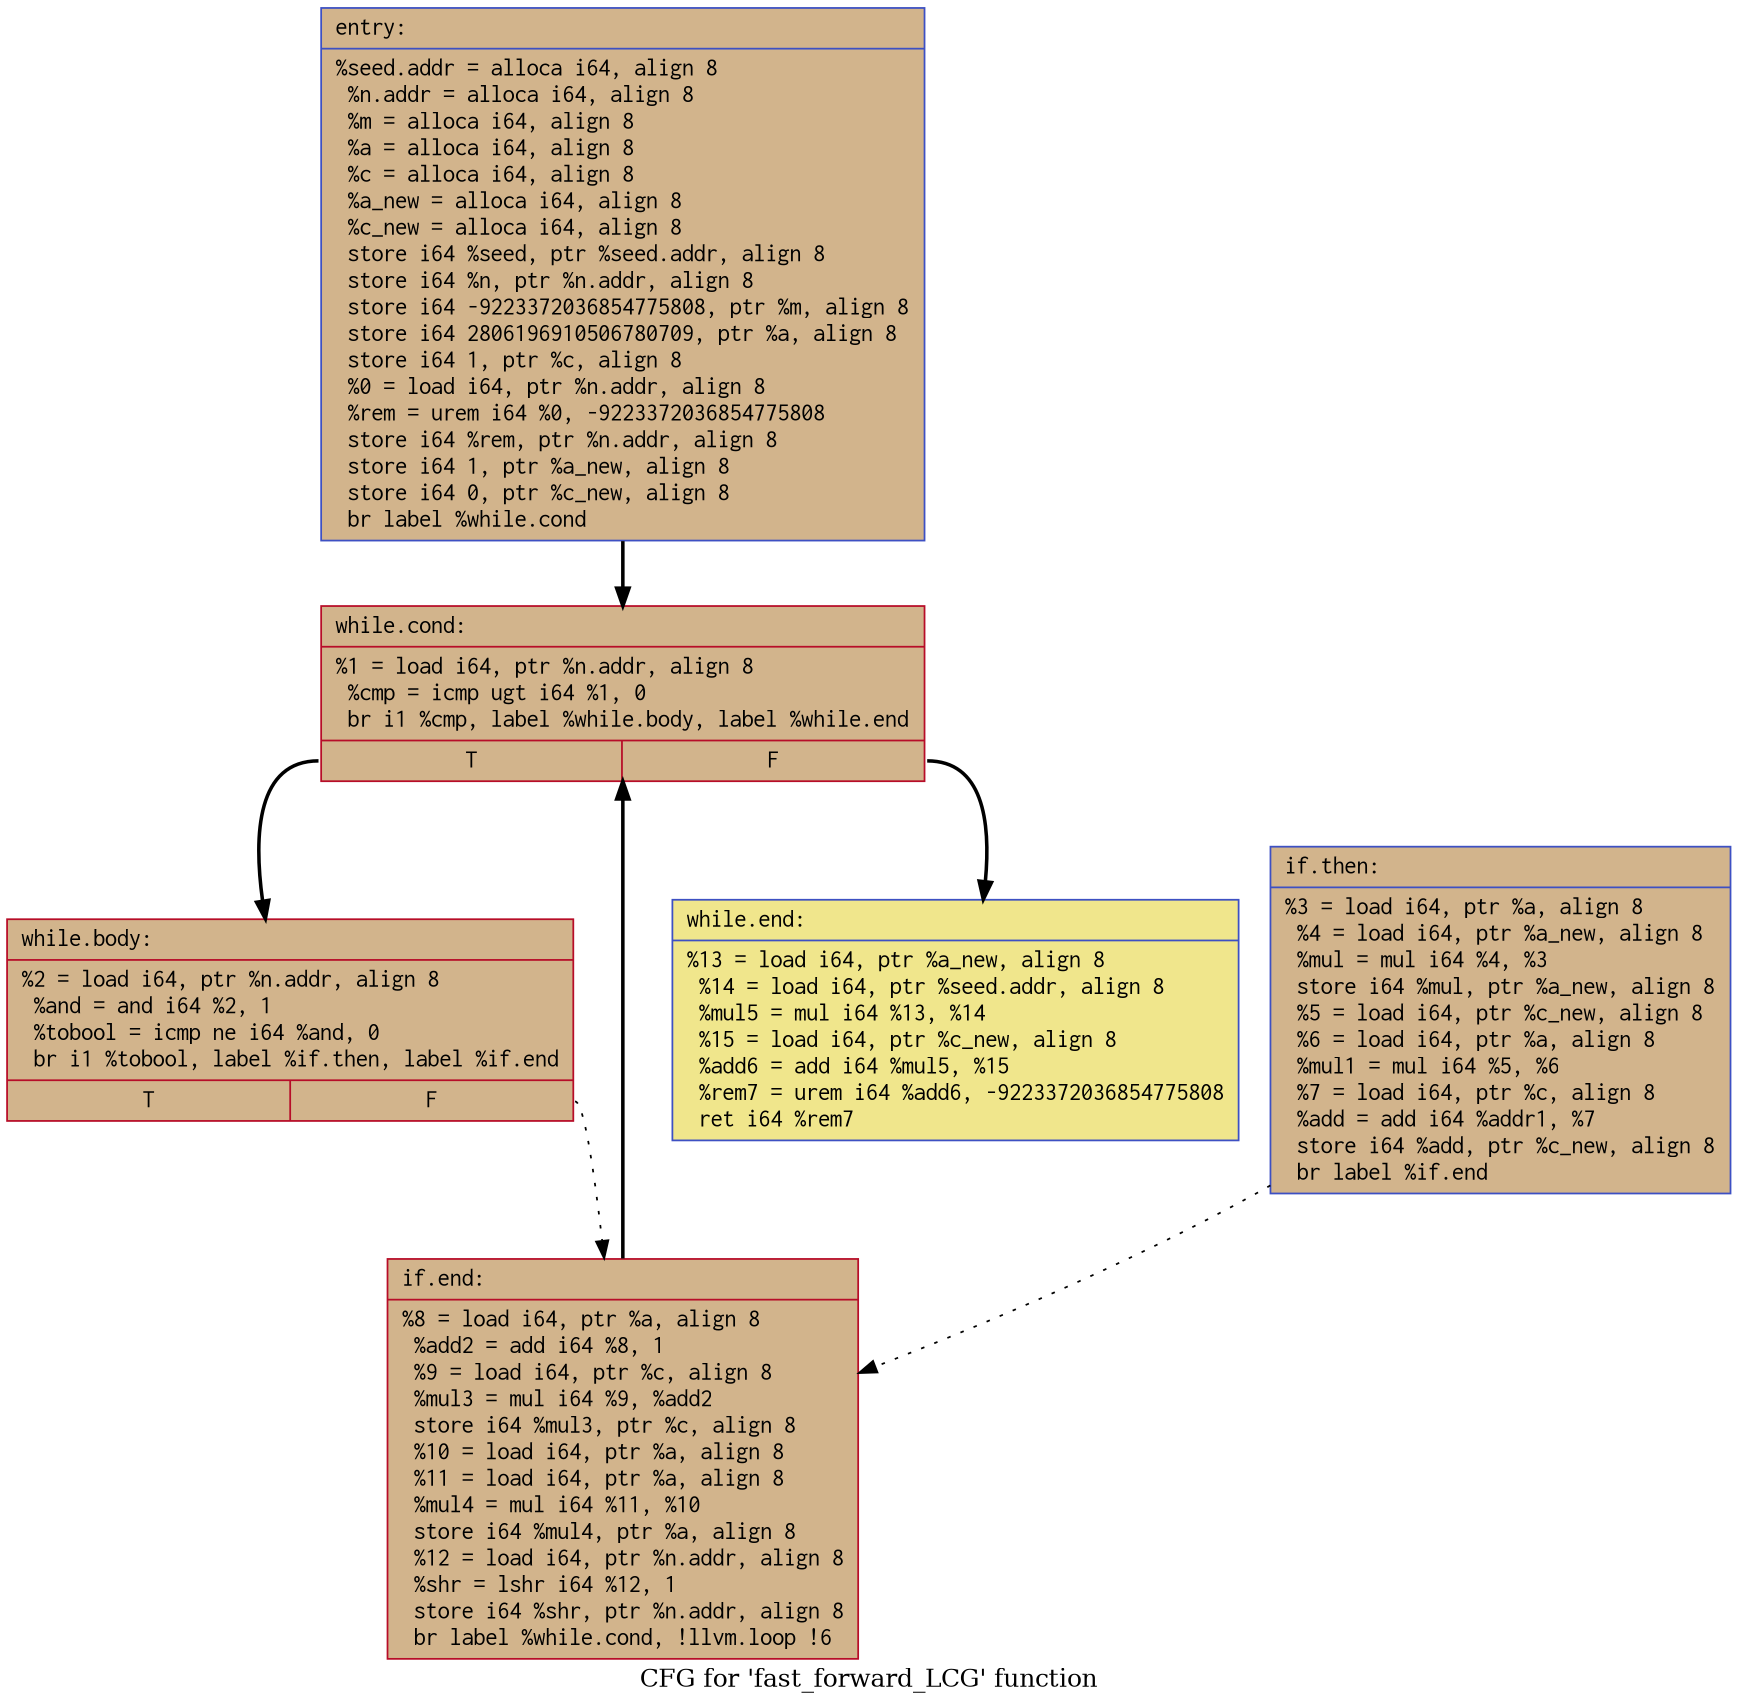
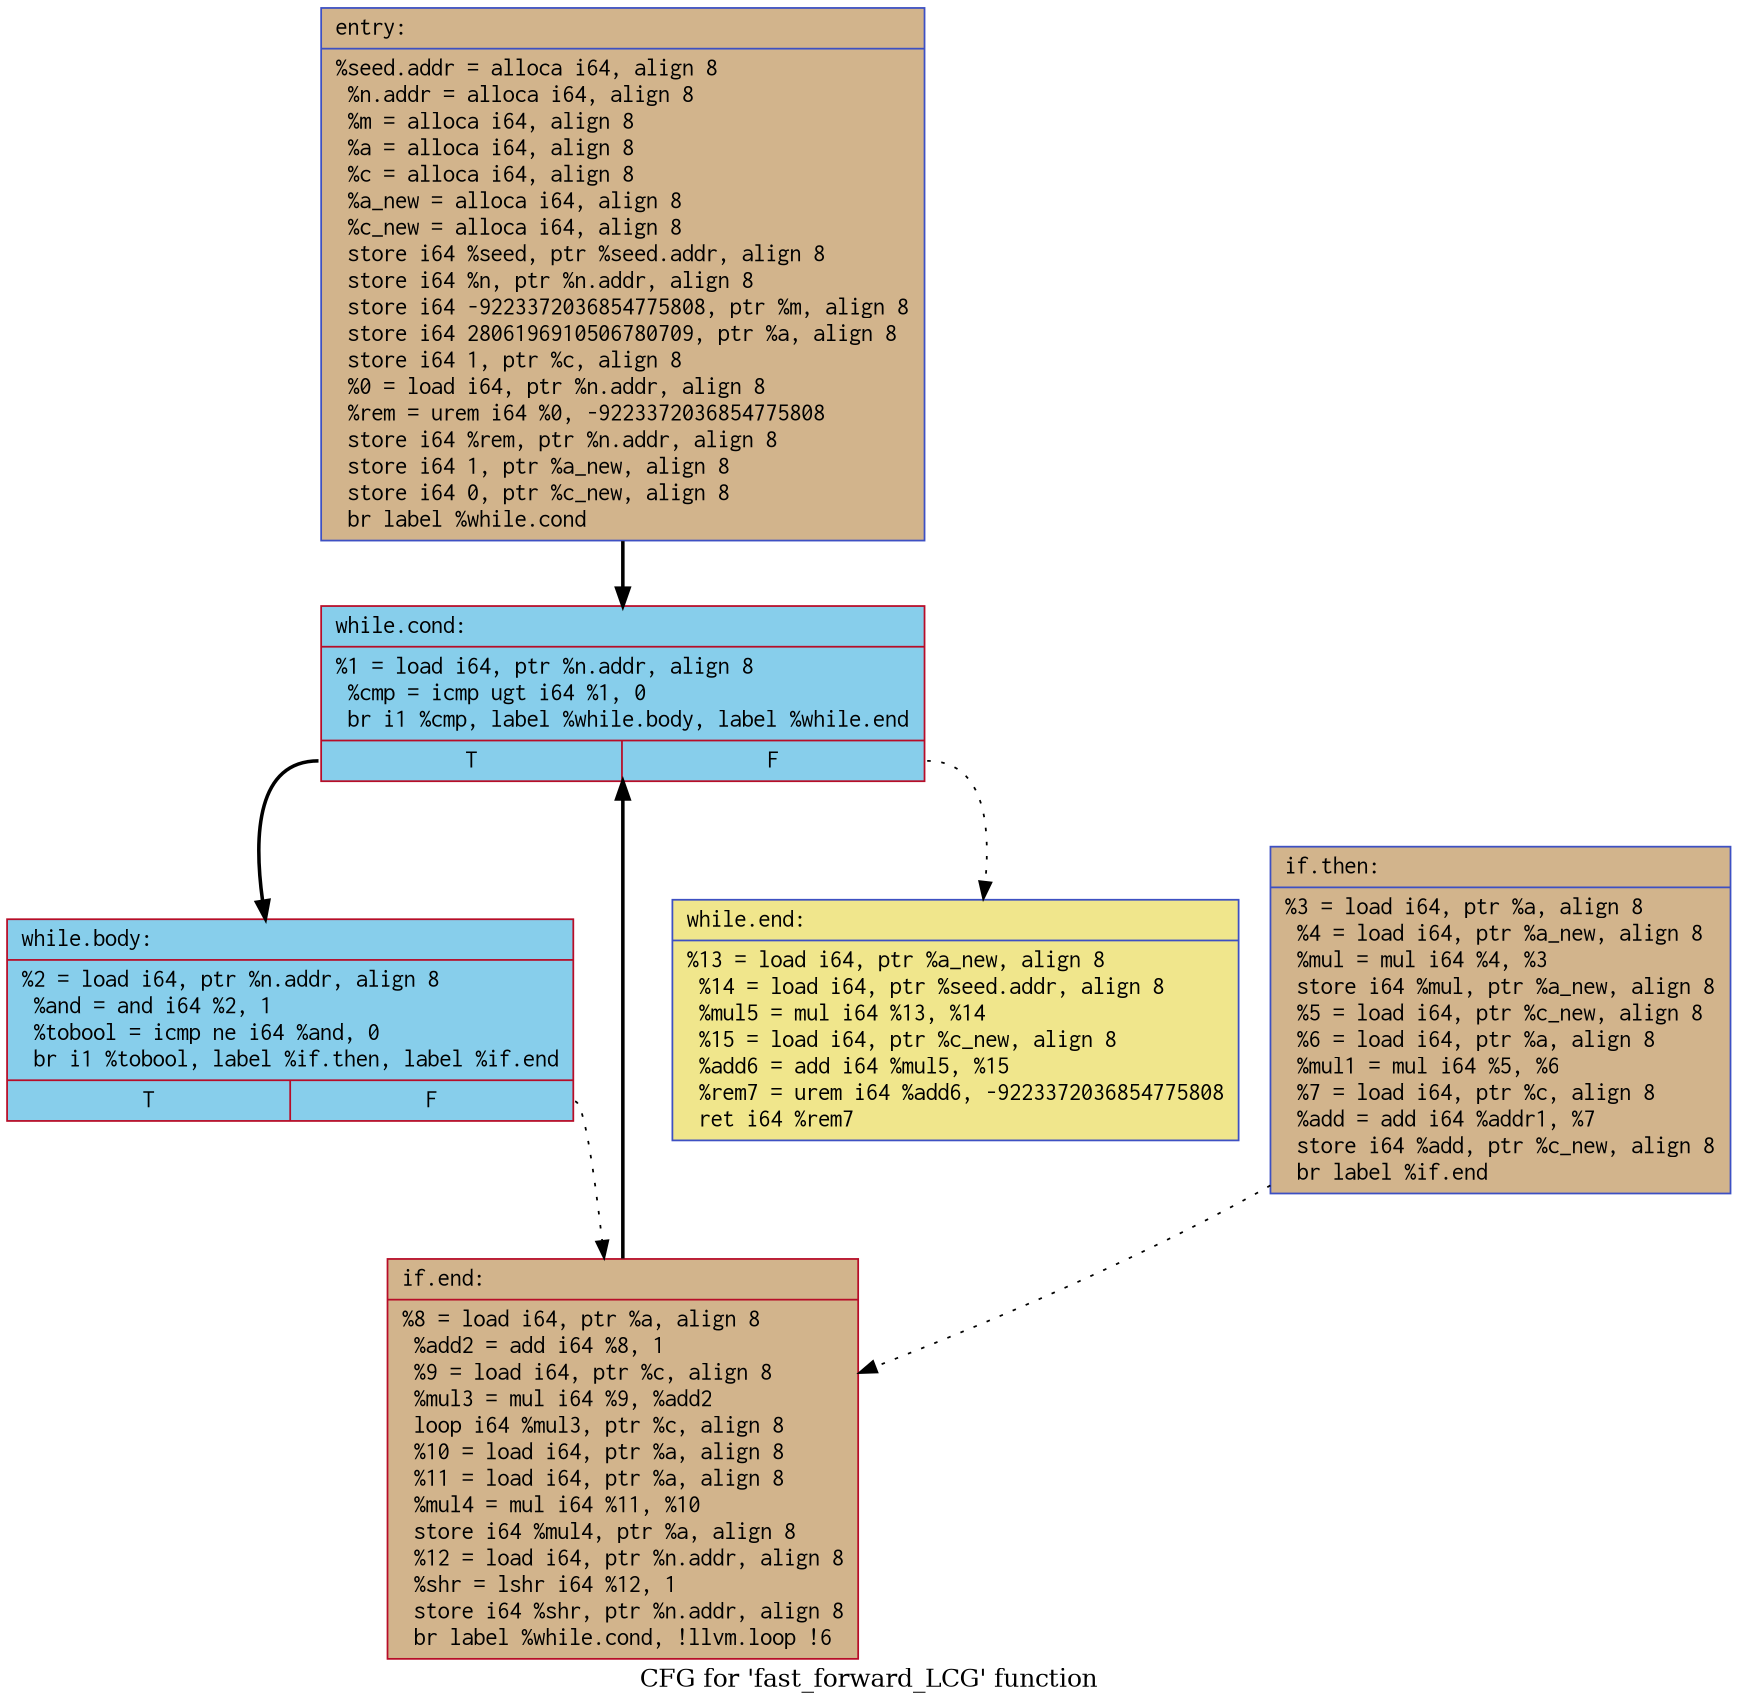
node "while.cond:": fillcolor tan -> skyblue
edge "while.cond:" -> "while.end:": style bold -> dotted
node "while.body:": fillcolor tan -> skyblue
node "if.end:": text "store i64 %mul3, ptr %c, align 8" -> "loop i64 %mul3, ptr %c, align 8"
